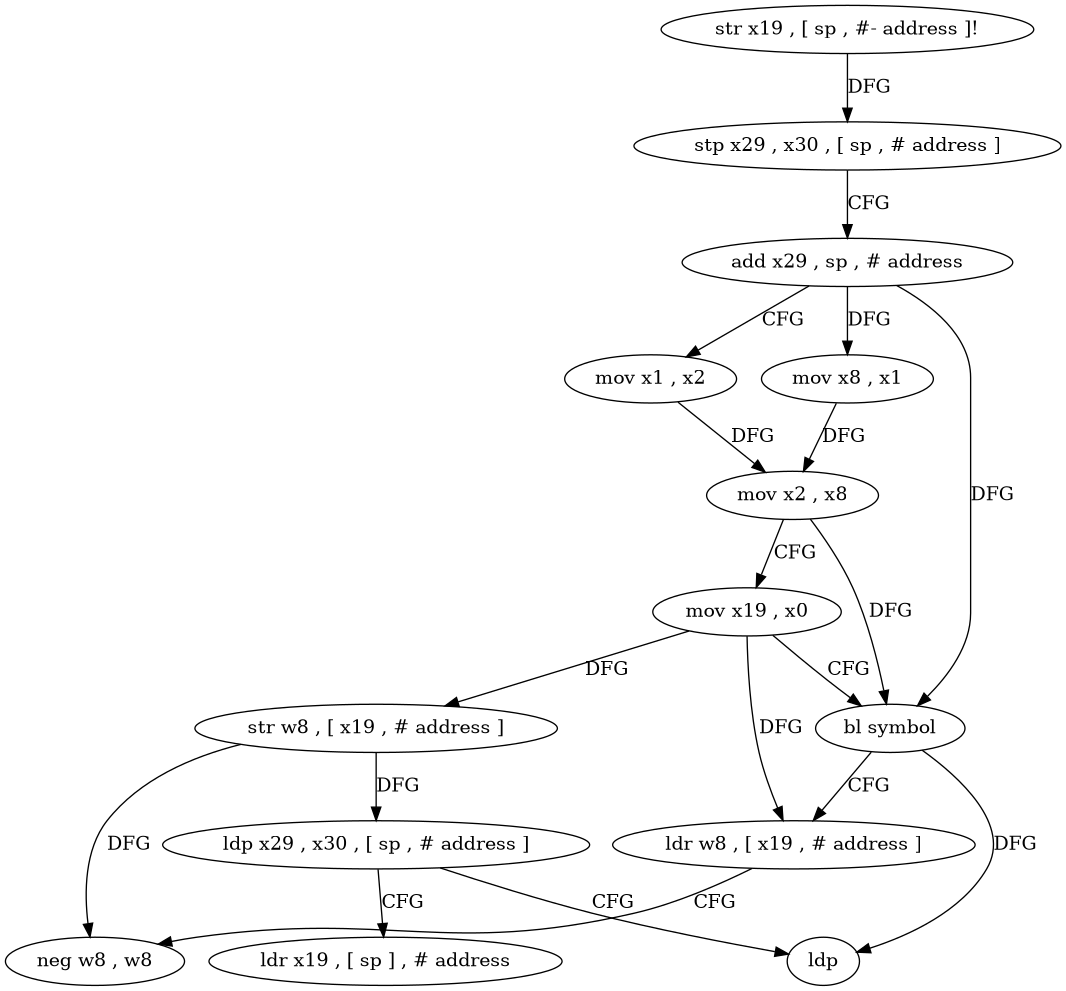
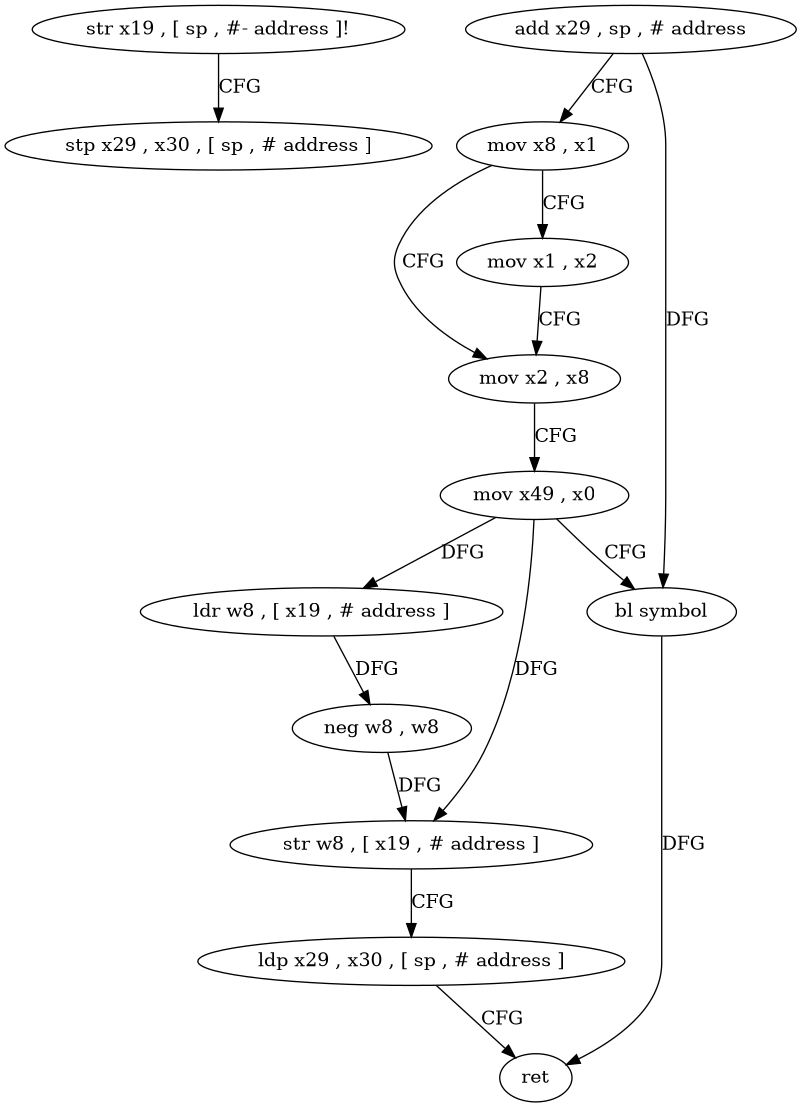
edge "str x19 , [ sp , #- address ]!" -> "stp x29 , x30 , [ sp , # address ]": label "DFG" -> "CFG"
edge "stp x29 , x30 , [ sp , # address ]" -> "add x29 , sp , # address": removed, label "CFG"
edge "add x29 , sp , # address" -> "mov x1 , x2": now "mov x8 , x1" -> "mov x1 , x2"
edge "add x29 , sp , # address" -> "mov x8 , x1": label "DFG" -> "CFG"
edge "mov x1 , x2" -> "mov x2 , x8": label "DFG" -> "CFG"
edge "mov x8 , x1" -> "mov x2 , x8": label "DFG" -> "CFG"
edge "mov x2 , x8" -> "bl symbol": removed, label "DFG"
node "mov x19 , x0": label "mov x19 , x0" -> "mov x49 , x0"
edge "bl symbol" -> "ldr w8 , [ x19 , # address ]": removed, label "CFG"
edge "str w8 , [ x19 , # address ]" -> "ldp x29 , x30 , [ sp , # address ]": label "DFG" -> "CFG"
edge "str w8 , [ x19 , # address ]" -> "neg w8 , w8": reversed
edge "ldr w8 , [ x19 , # address ]" -> "neg w8 , w8": label "CFG" -> "DFG"
node "ldr x19 , [ sp ] , # address": removed
node "ldp": label "ldp" -> "ret"
